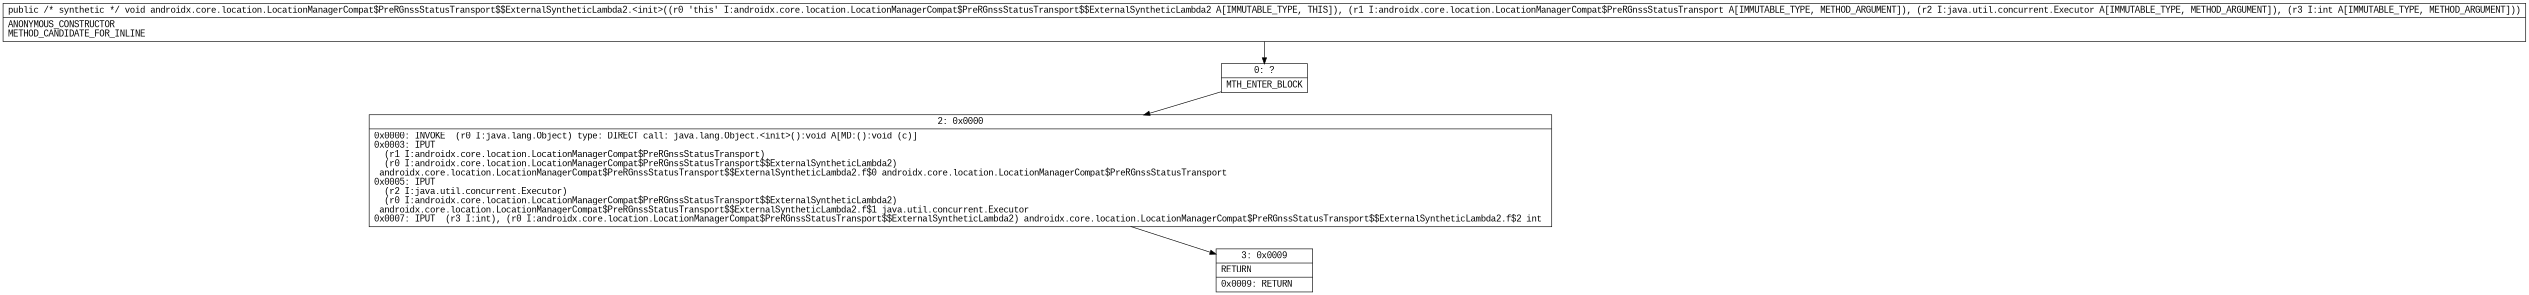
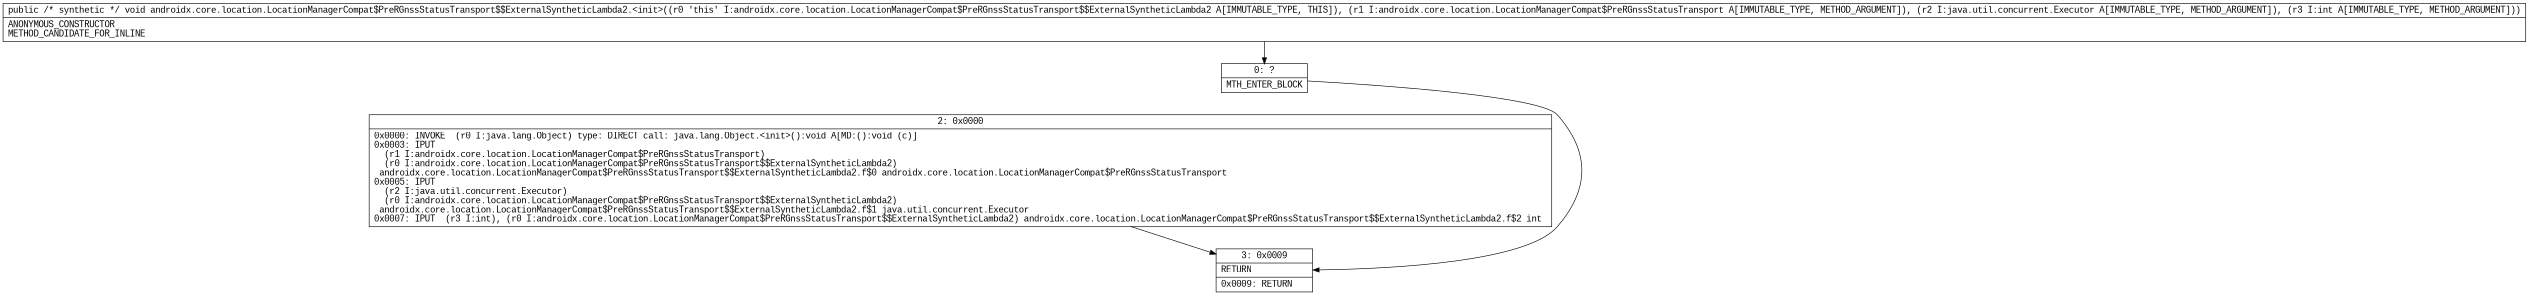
edge "0: ?" -> "2: 0x0000": now "0: ?" -> "3: 0x0009"
